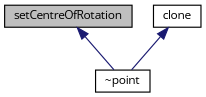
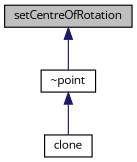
edge "~point" -> "clone": reversed
